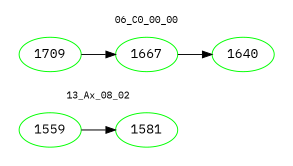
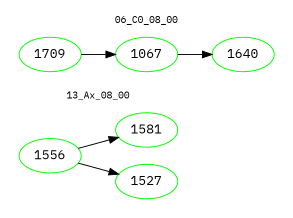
cluster "06_C0_00_00": label "06_C0_00_00" -> "06_C0_08_00"
node "1667": label "1667" -> "1067"
cluster "13_Ax_08_02": label "13_Ax_08_02" -> "13_Ax_08_00"
node "1559": label "1559" -> "1556"
node "1527": added
